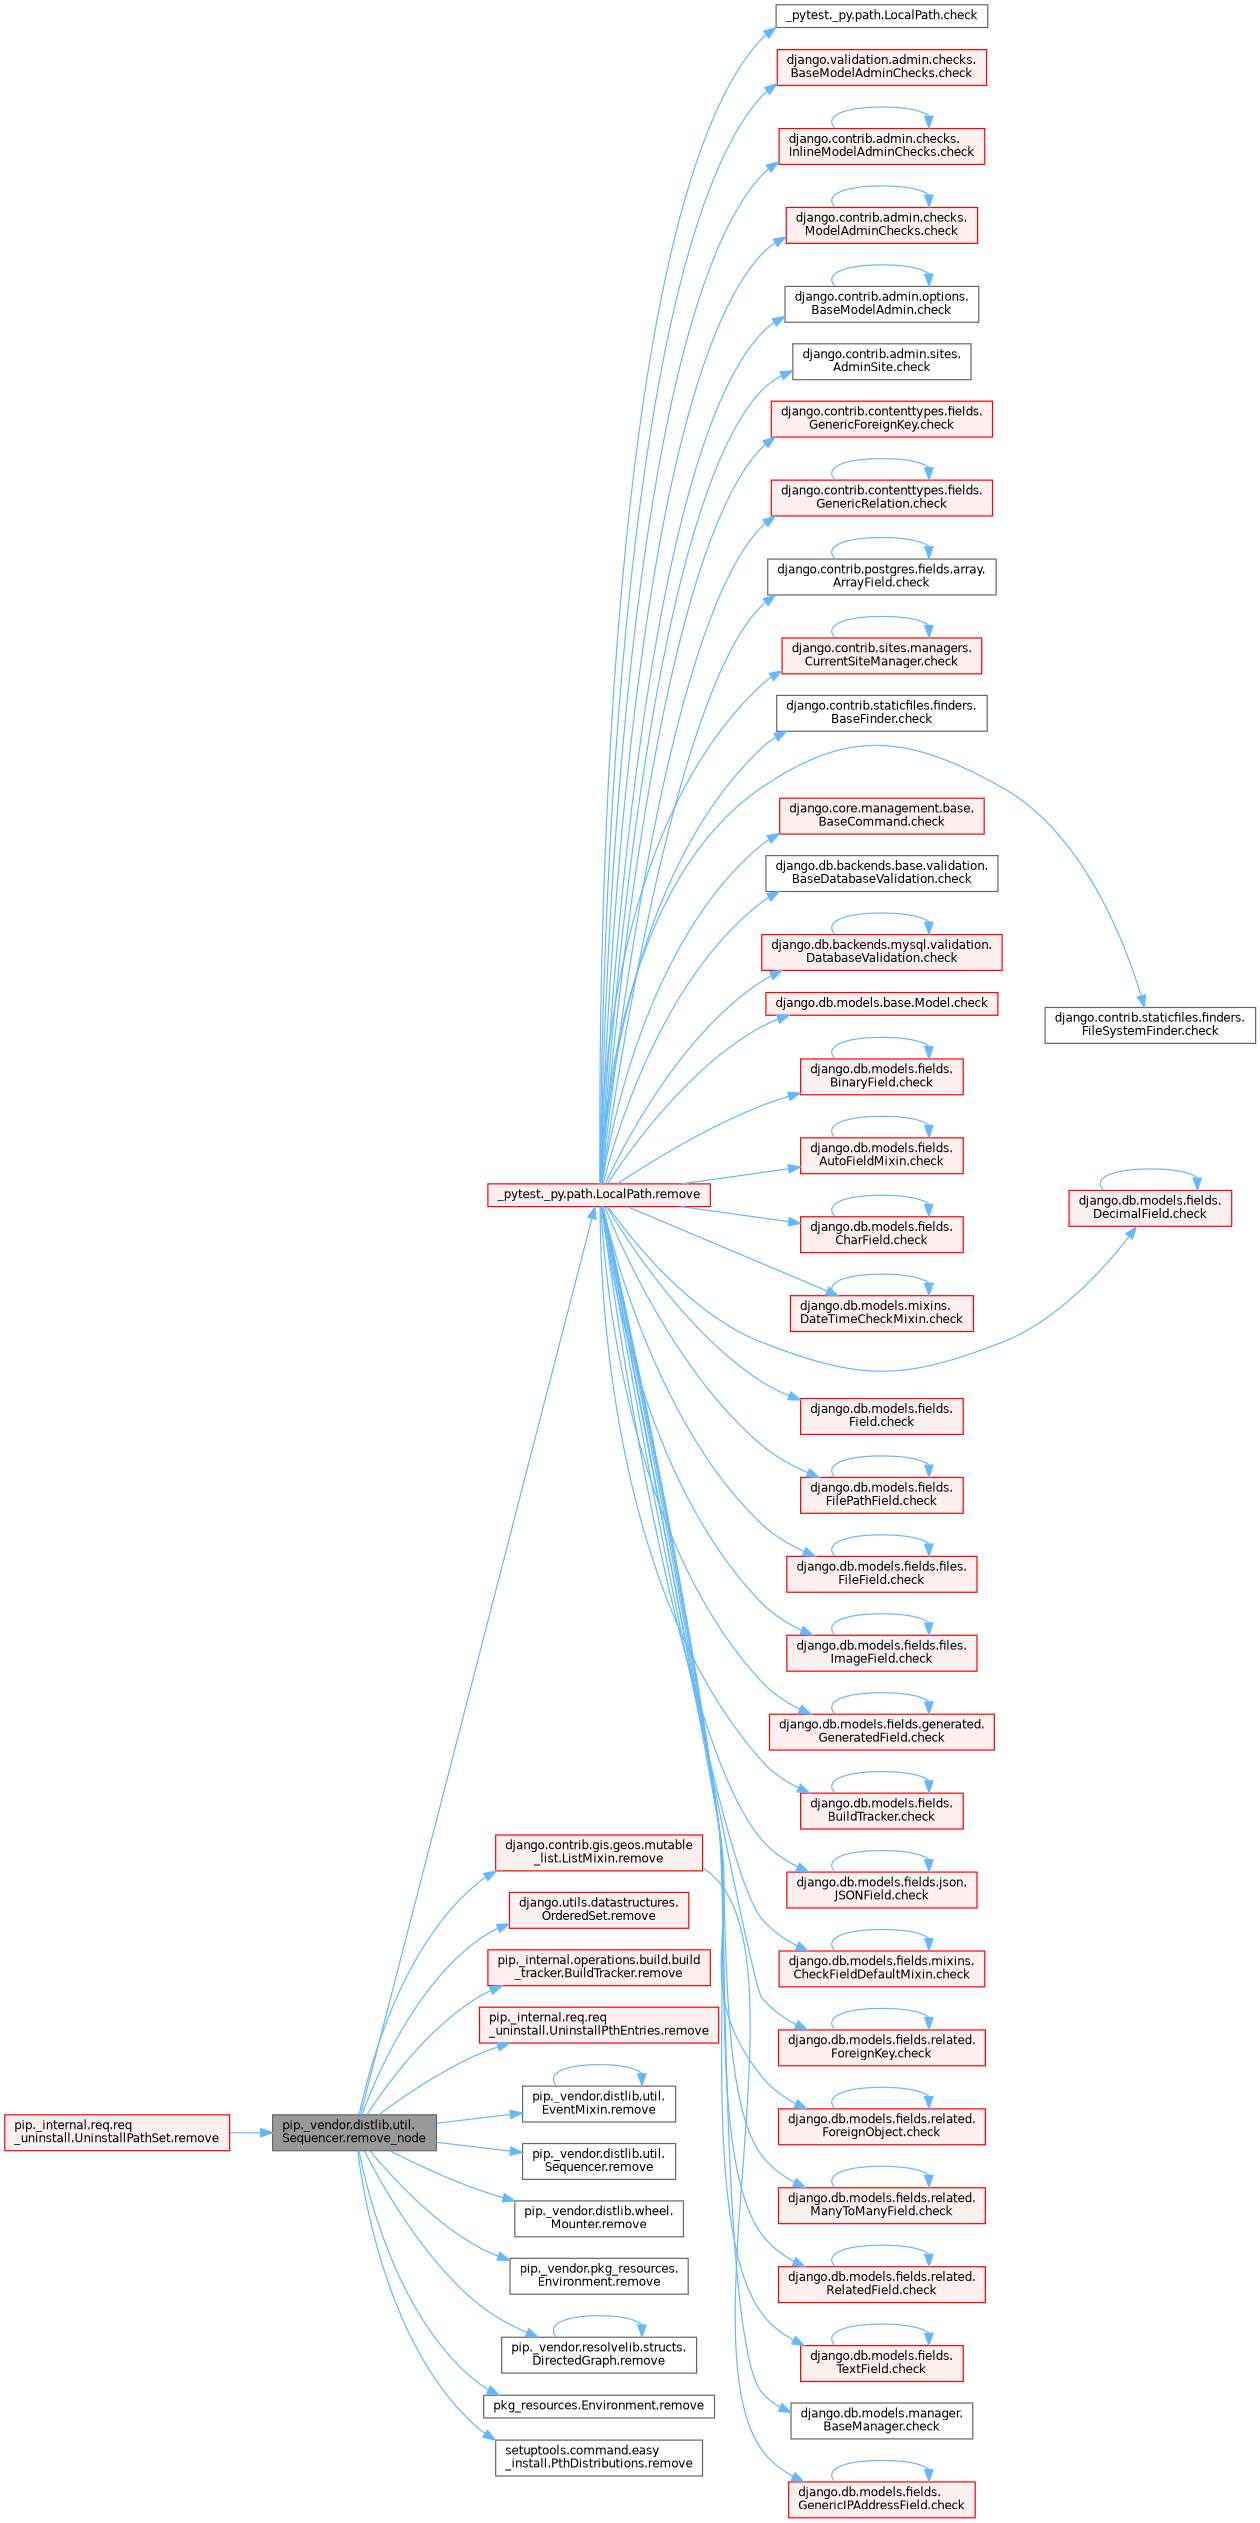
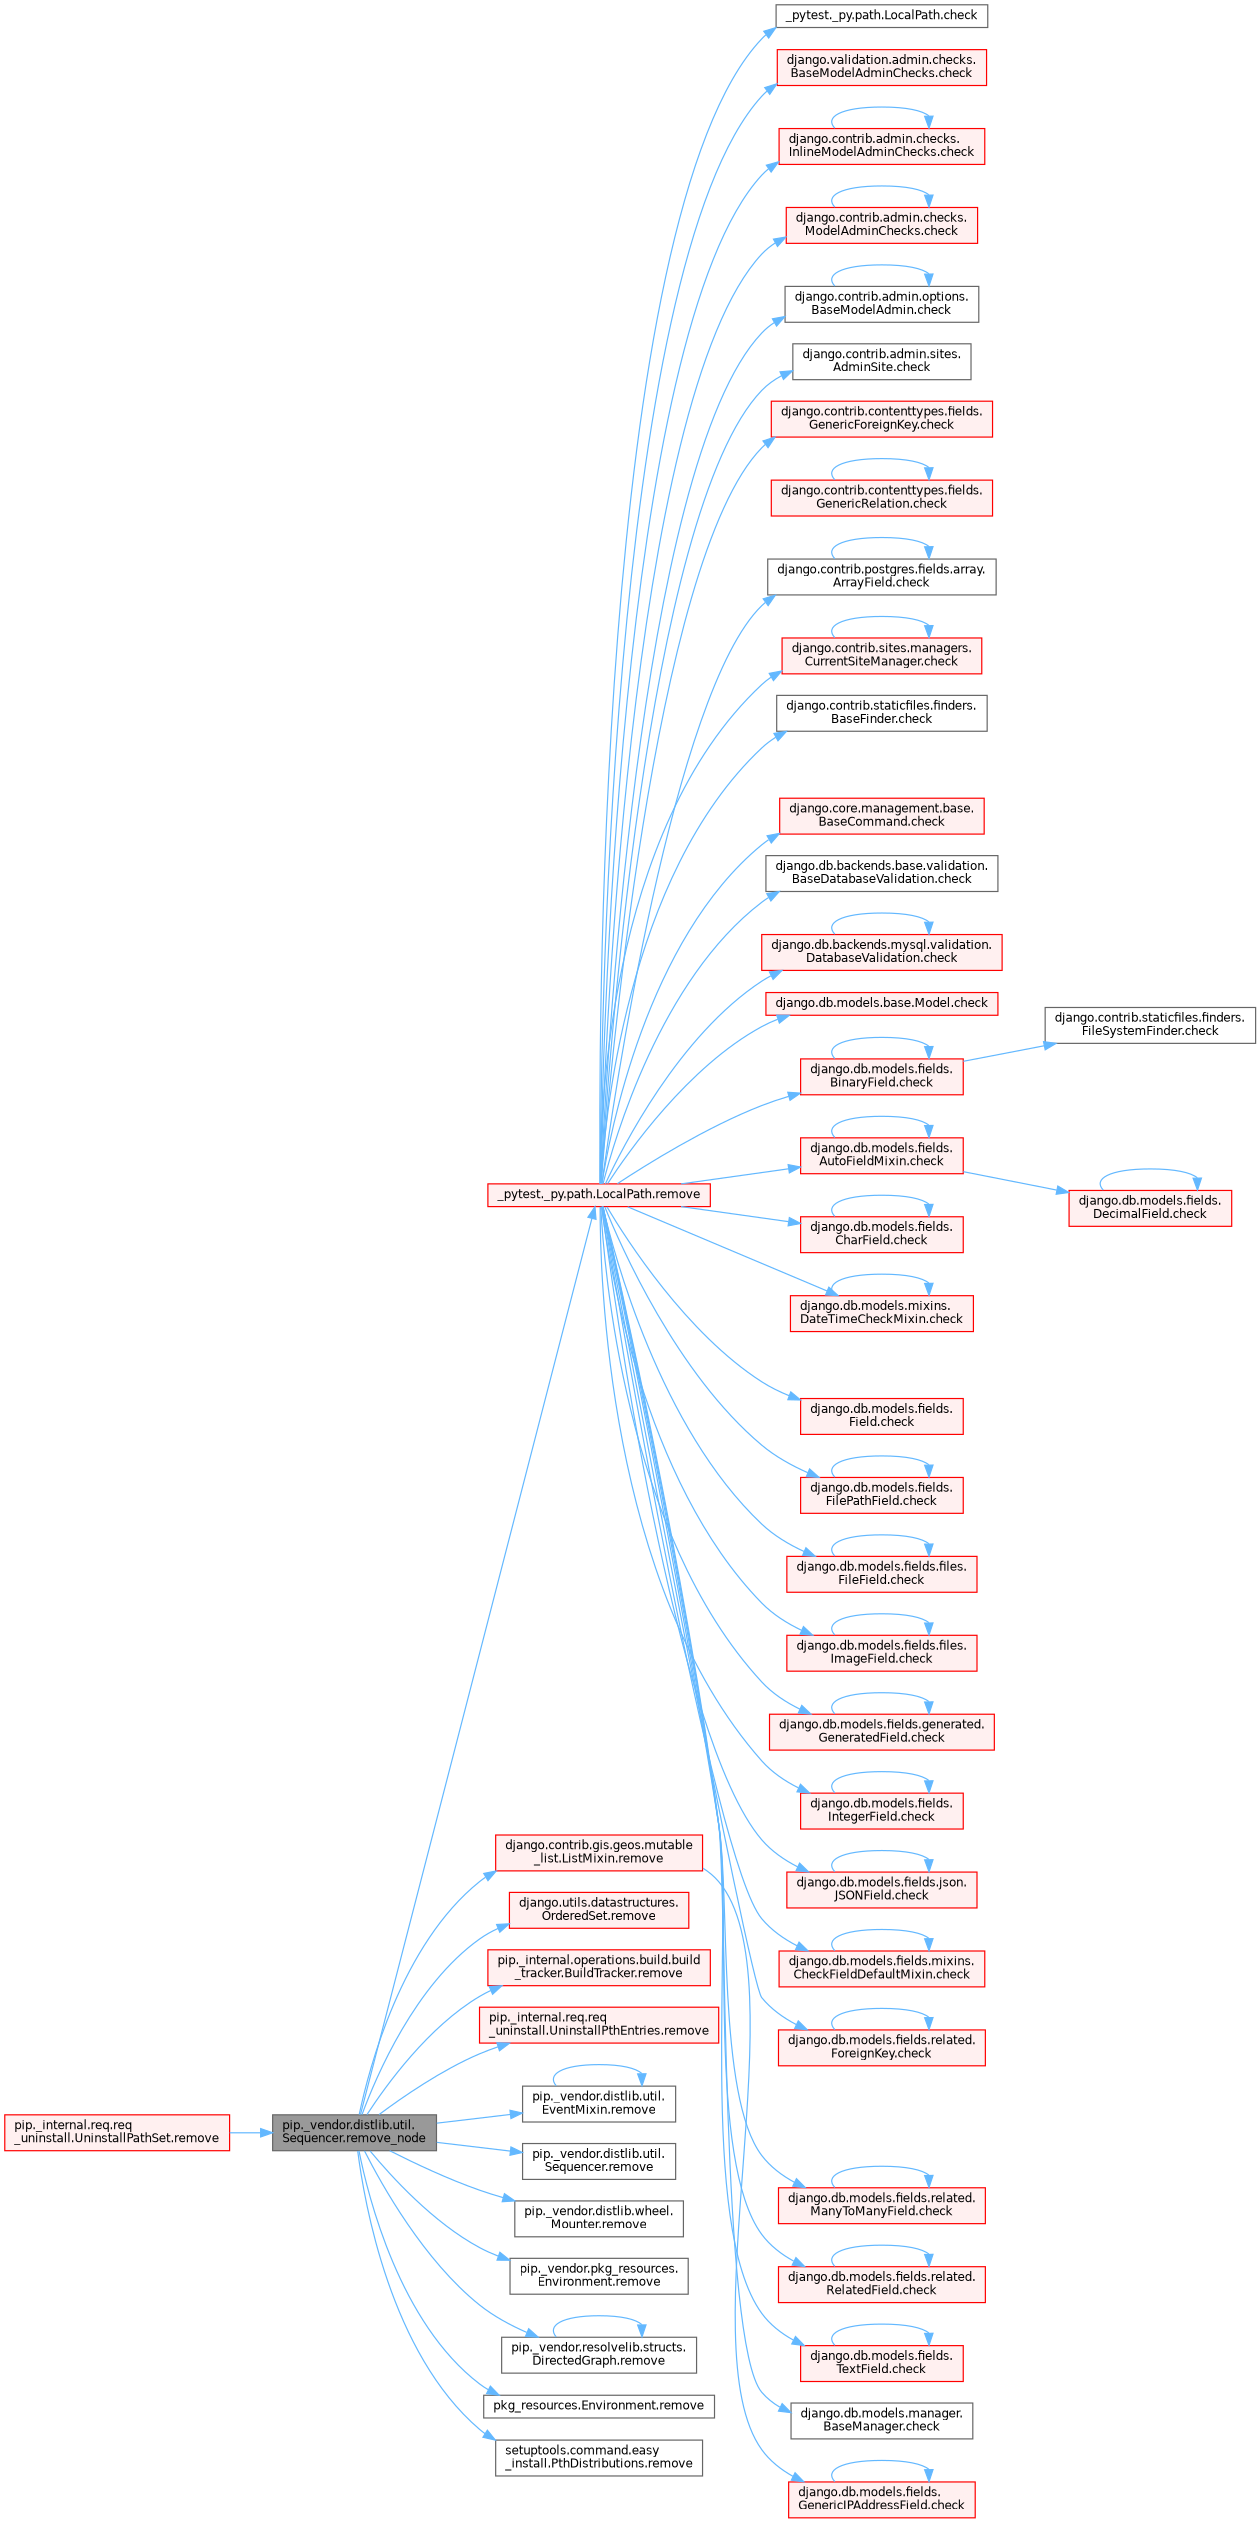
edge "_pytest._py.path.LocalPath.remove" -> "django.contrib.staticfiles.finders. FileSystemFinder.check": now "django.db.models.fields. BinaryField.check" -> "django.contrib.staticfiles.finders. FileSystemFinder.check"
edge "_pytest._py.path.LocalPath.remove" -> "django.contrib.contenttypes.fields. GenericRelation.check": removed
edge "_pytest._py.path.LocalPath.remove" -> "django.db.models.fields. DecimalField.check": now "django.db.models.fields. AutoFieldMixin.check" -> "django.db.models.fields. DecimalField.check"
node "django.db.models.fields. BuildTracker.check": label "django.db.models.fields. BuildTracker.check" -> "django.db.models.fields. IntegerField.check"
node "django.db.models.fields.related. ForeignObject.check": removed
